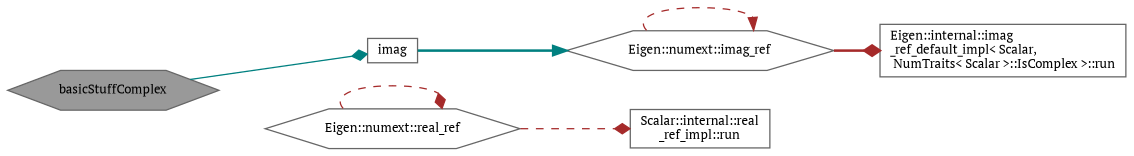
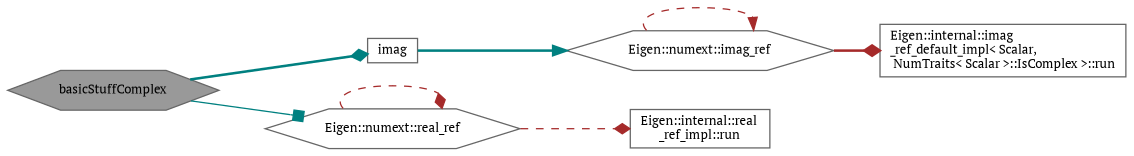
edge "basicStuffComplex" -> "imag": style solid -> bold
edge "basicStuffComplex" -> "Eigen::numext::real_ref": added
node "Scalar::internal::real _ref_impl::run": label "Scalar::internal::real _ref_impl::run" -> "Eigen::internal::real _ref_impl::run"
